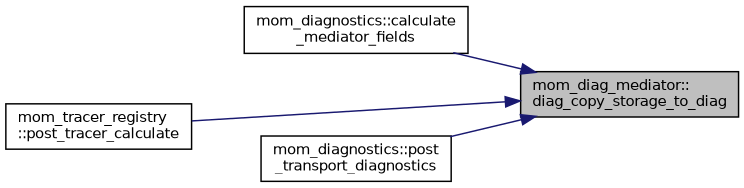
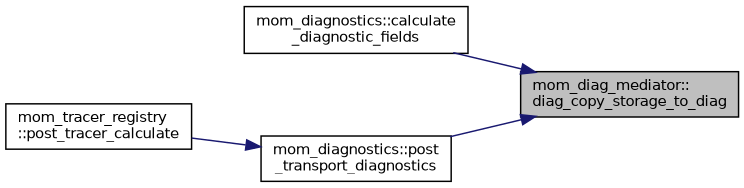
node "mom_diagnostics::calculate _mediator_fields": label "mom_diagnostics::calculate _mediator_fields" -> "mom_diagnostics::calculate _diagnostic_fields"
edge "mom_tracer_registry ::post_tracer_calculate" -> "mom_diag_mediator:: diag_copy_storage_to_diag": now "mom_tracer_registry ::post_tracer_calculate" -> "mom_diagnostics::post _transport_diagnostics"
